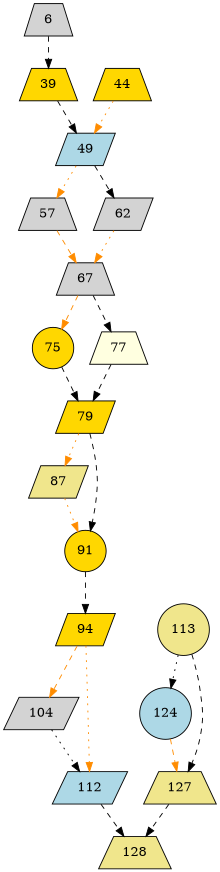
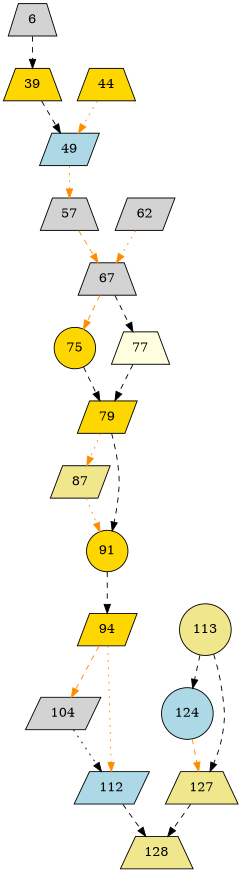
edge "49" -> "62": removed
edge "113" -> "124": style dotted -> dashed
